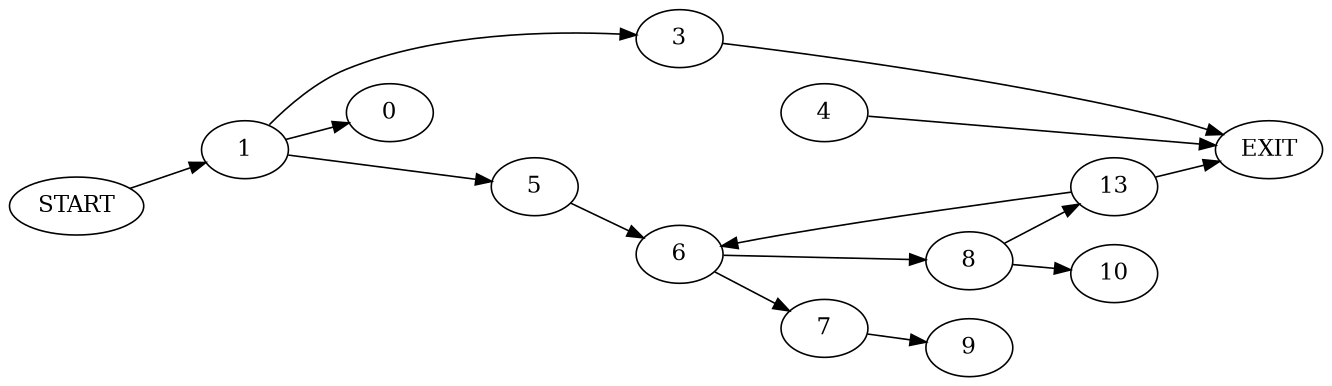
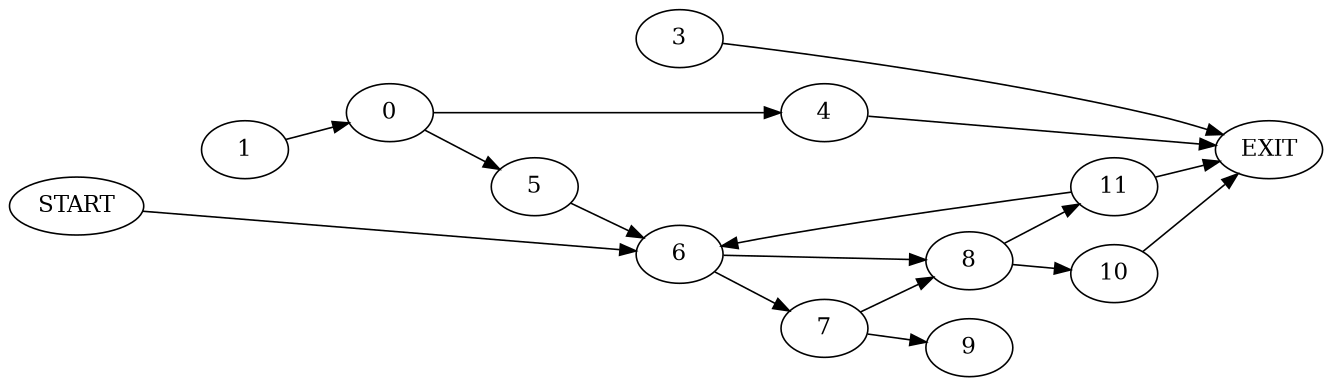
edge "1" -> "3": removed
edge "0" -> "4": added
edge "1" -> "5": now "0" -> "5"
edge "START" -> "1": now "START" -> "6"
node "13": label "13" -> "11"
edge "10" -> "EXIT": added
edge "7" -> "8": added
